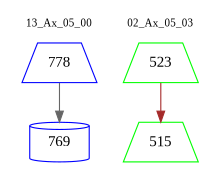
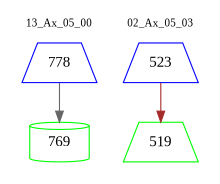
node "523": color green -> blue
node "769": color blue -> green
node "515": label "515" -> "519"
